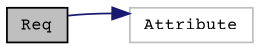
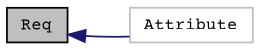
edge "Req" -> "Attribute": reversed
